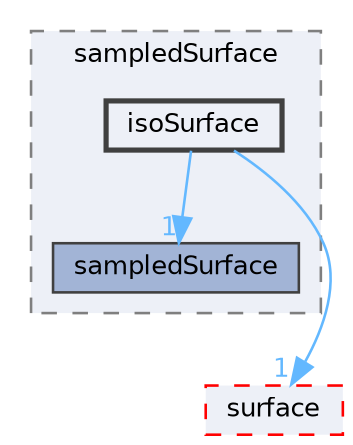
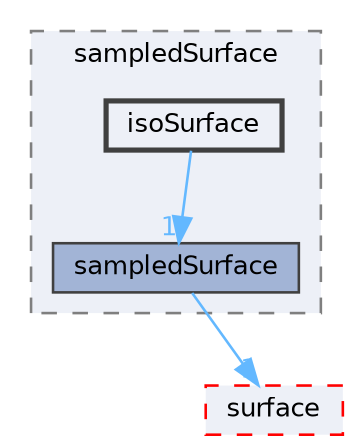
edge "isoSurface" -> "surface": now "sampledSurface" -> "surface"
